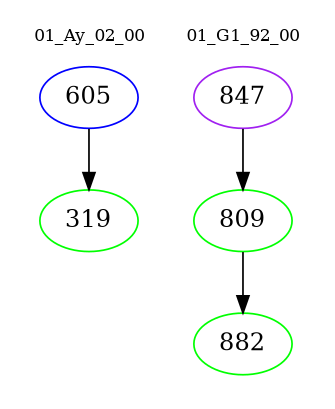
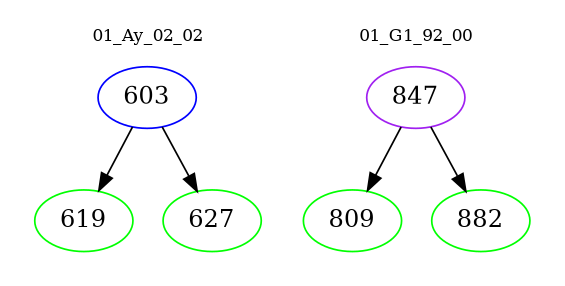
cluster "01_Ay_02_00": label "01_Ay_02_00" -> "01_Ay_02_02"
node "605": label "605" -> "603"
node "319": label "319" -> "619"
node "627": added
edge "809" -> "882": now "847" -> "882"
